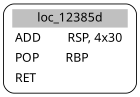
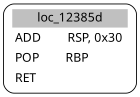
node "loc_12385d": text "ADD        RSP, 4x30" -> "ADD        RSP, 0x30"
